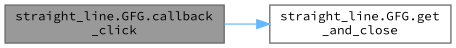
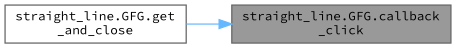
edge "straight_line.GFG.callback _click" -> "straight_line.GFG.get _and_close": reversed
